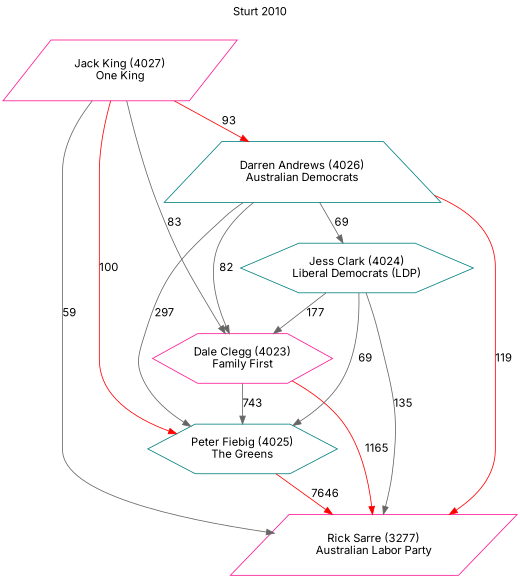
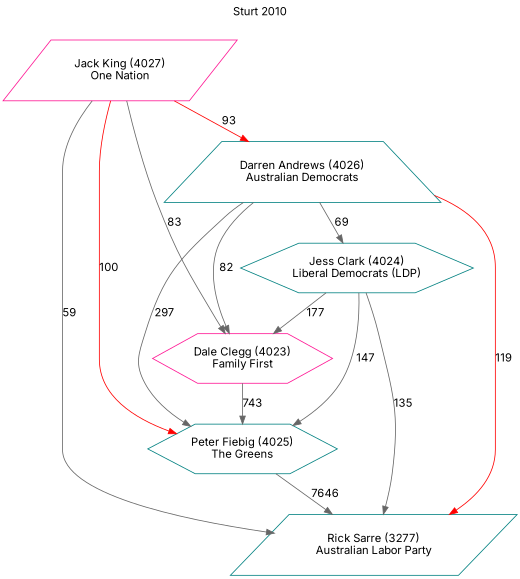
node "Jack King (4027) One King": label "Jack King (4027) One King" -> "Jack King (4027) One Nation"
edge "Jess Clark (4024) Liberal Democrats (LDP)" -> "Peter Fiebig (4025) The Greens": label "69" -> "147"
edge "Dale Clegg (4023) Family First" -> "Rick Sarre (3277) Australian Labor Party": removed, label "1165"
edge "Peter Fiebig (4025) The Greens" -> "Rick Sarre (3277) Australian Labor Party": color red -> gray40
node "Rick Sarre (3277) Australian Labor Party": color deeppink -> teal
